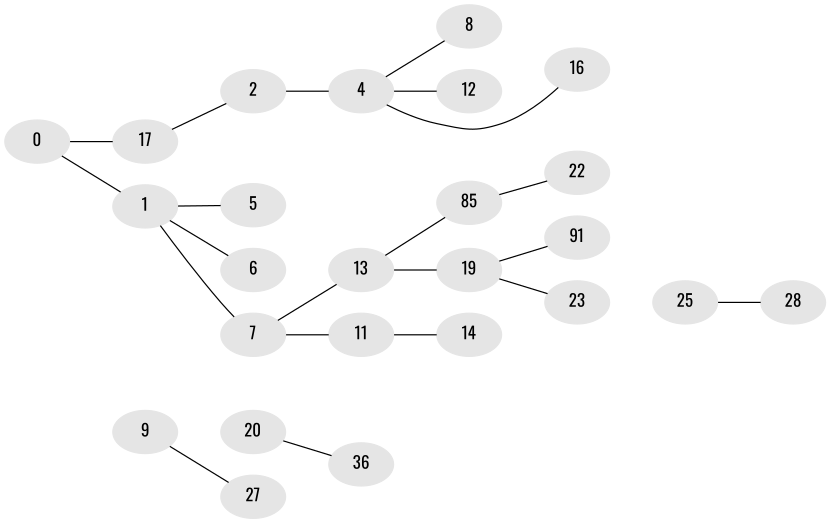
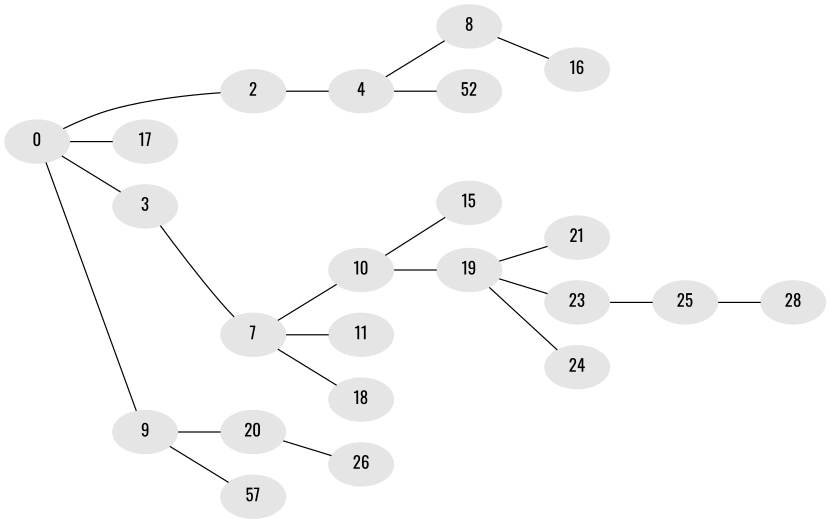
node "12": label "12" -> "52"
edge "2" -- "17": now "2" -- "0"
edge "16" -- "4": now "16" -- "8"
node "22": removed
node "85": label "85" -> "15"
node "5": removed
node "1": label "1" -> "3"
node "91": label "91" -> "21"
node "6": removed
node "13": label "13" -> "10"
edge "0" -- "9": added
edge "23" -- "25": added
node "14": removed
node "24": added
node "18": added
edge "9" -- "20": added
node "36": label "36" -> "26"
node "27": label "27" -> "57"
